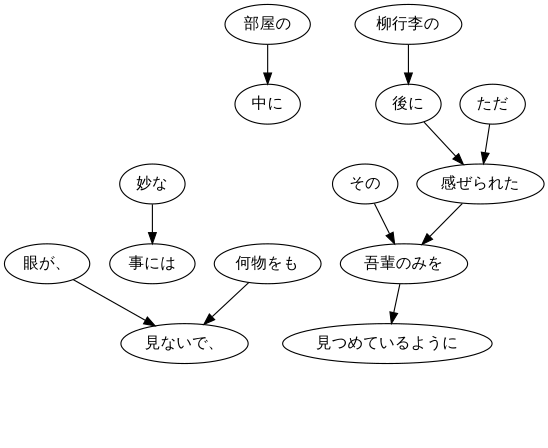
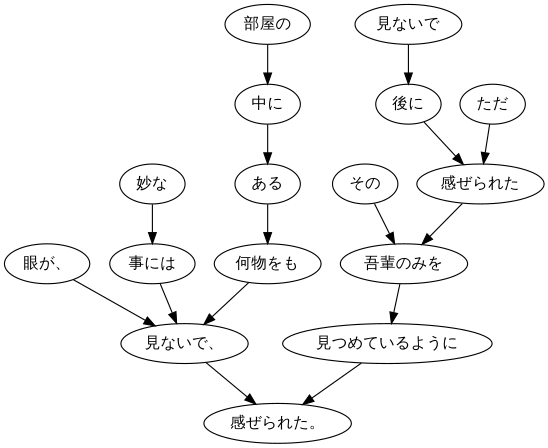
node "柳行李の": label "柳行李の" -> "見ないで"
node "ある": added
edge "事には" -> "見ないで、": added
node "感ぜられた。": added
